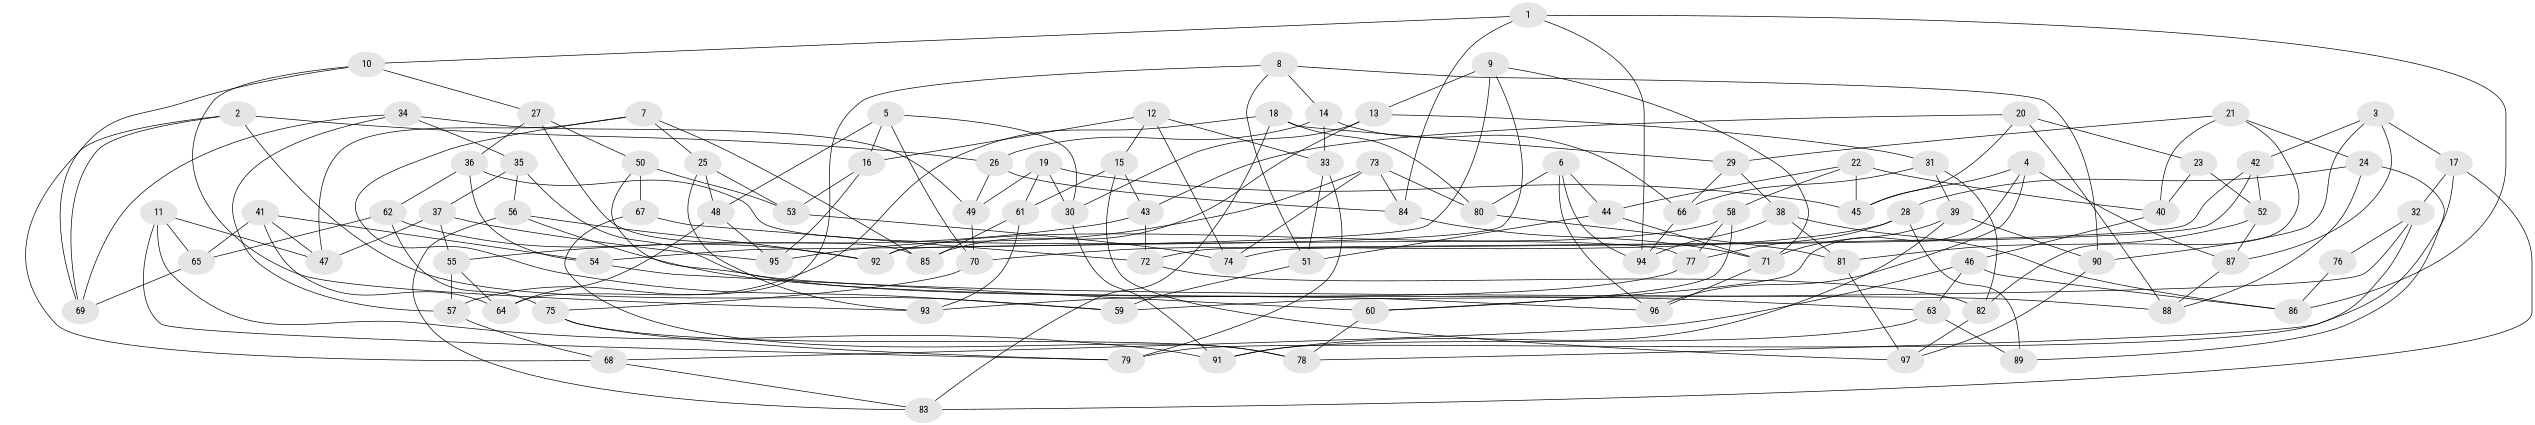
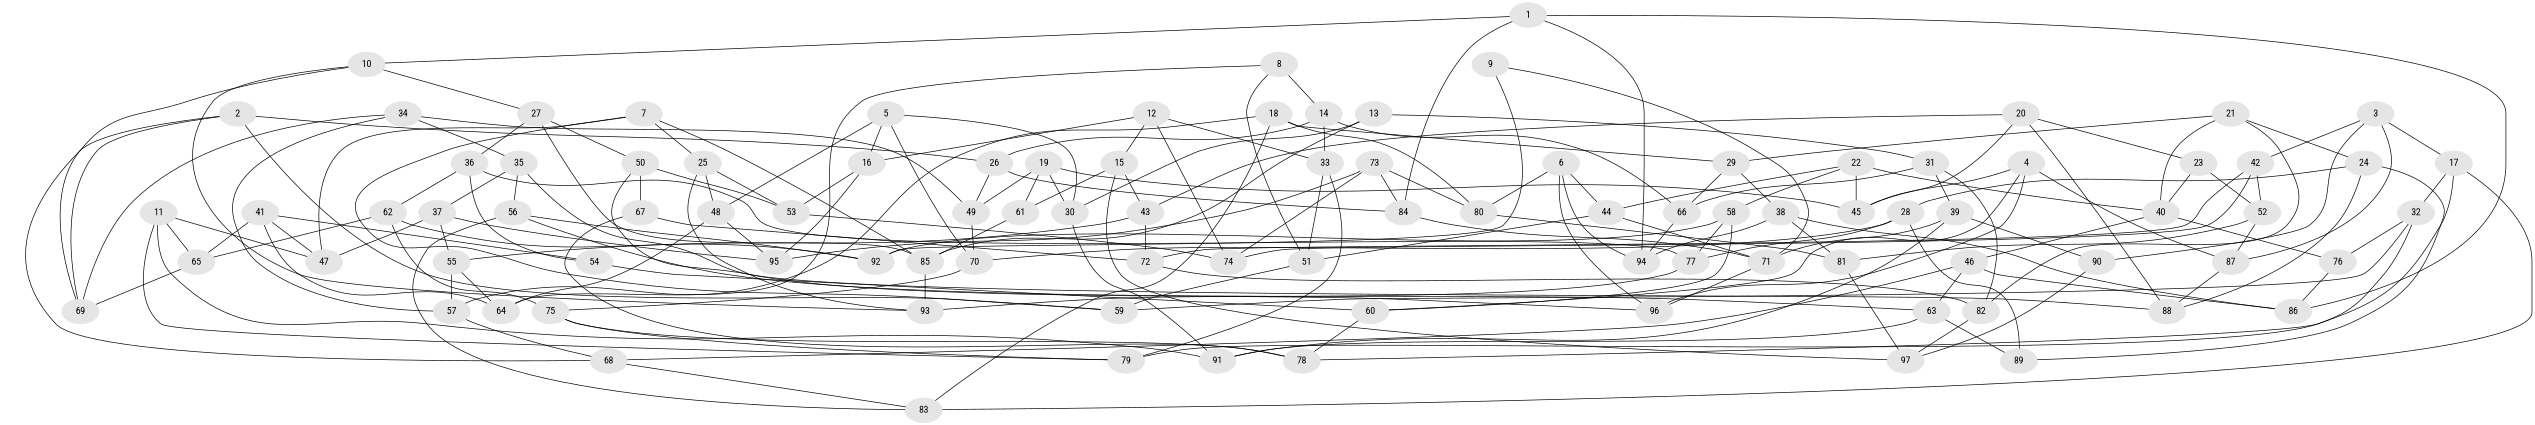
edge "8" -- "90": removed
edge "9" -- "13": removed
edge "40" -- "76": added
edge "9" -- "54": removed
edge "61" -- "93": now "85" -- "93"
